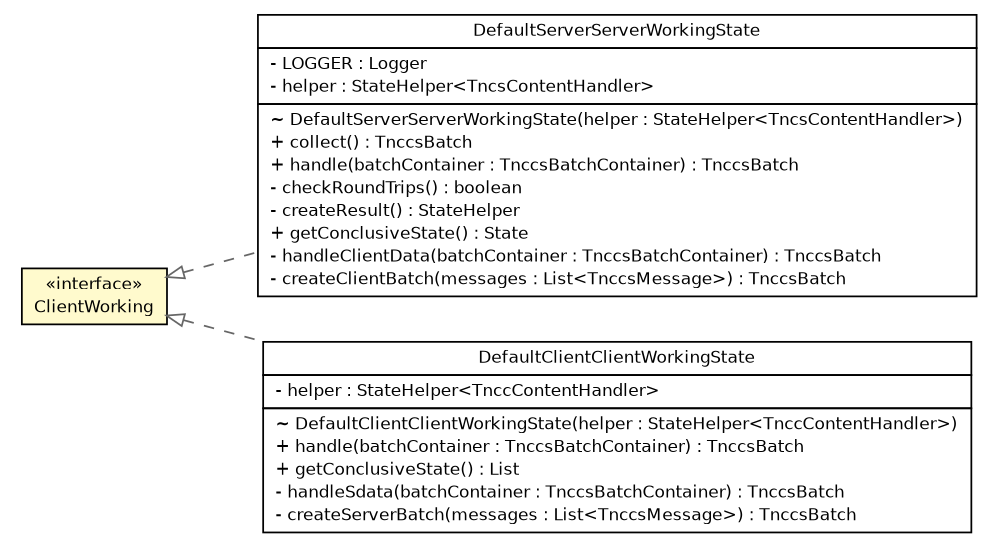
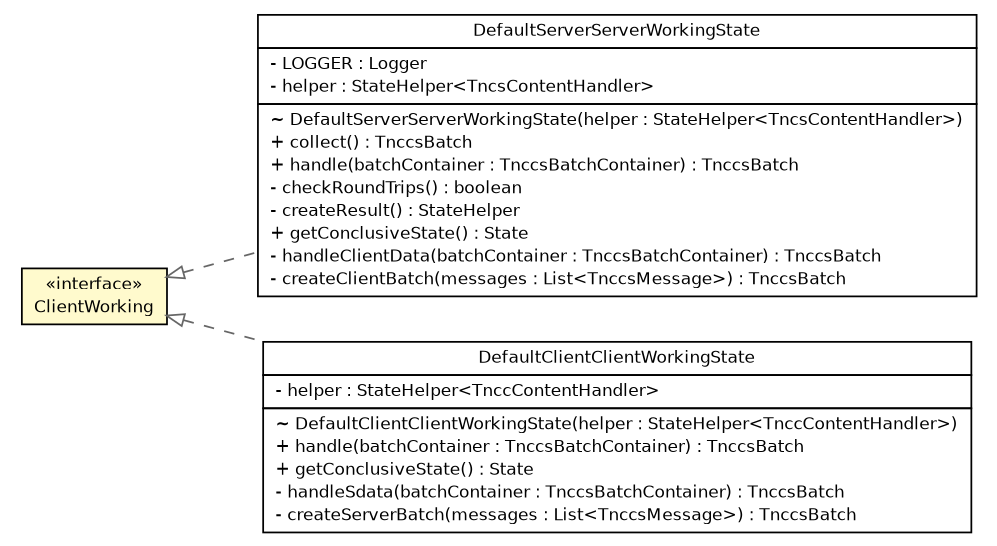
node "DefaultClientClientWorkingState": text "+ getConclusiveState() : List" -> "+ getConclusiveState() : State"
